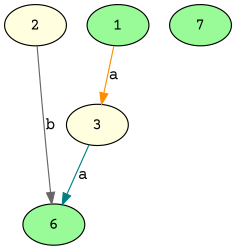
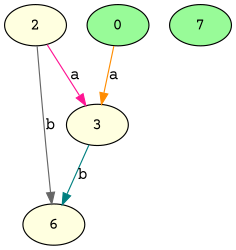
node "1": label "1" -> "0"
edge "2" -> "3": added, label "a"
edge "3" -> "6": label "a" -> "b"
node "6": fillcolor palegreen -> lightyellow
